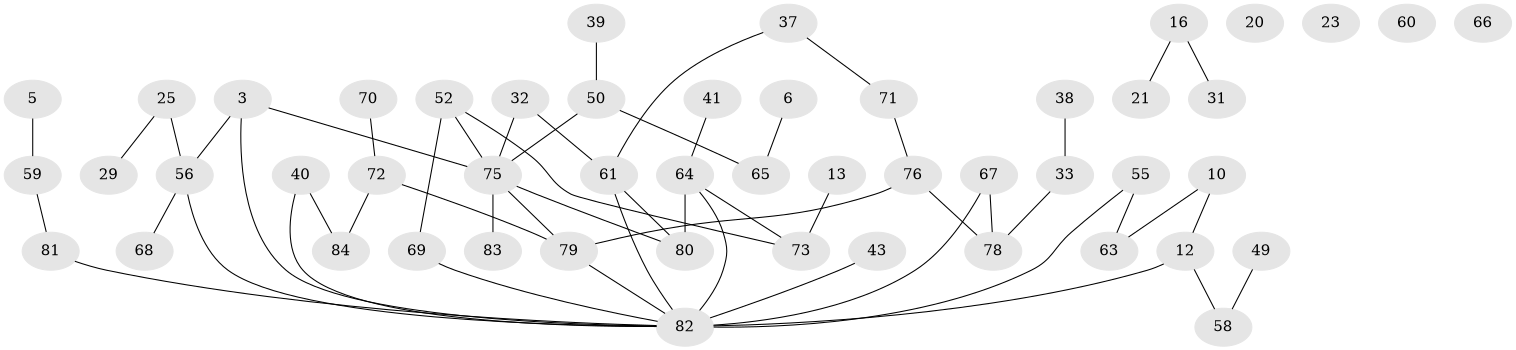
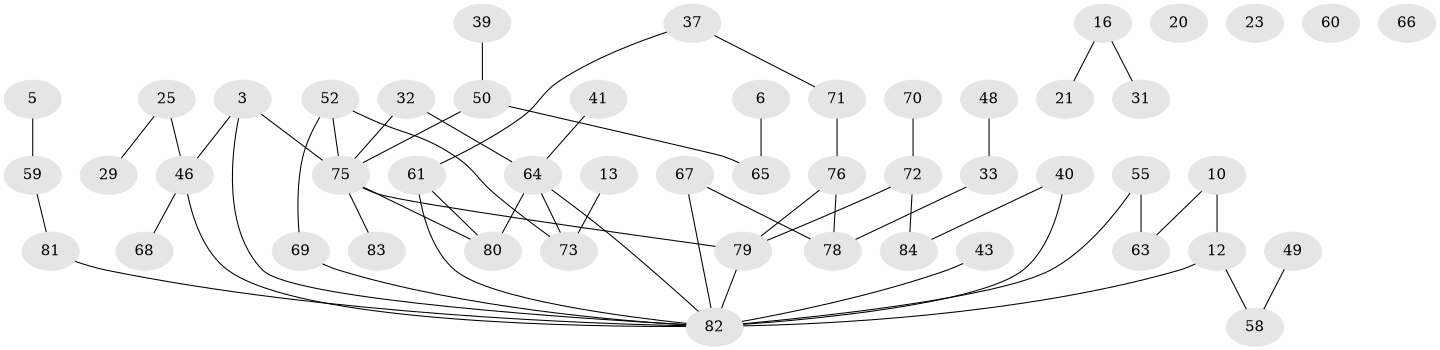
node "38": label "38" -> "48"
edge "32" -- "61": now "32" -- "64"
node "56": label "56" -> "46"
